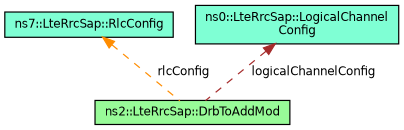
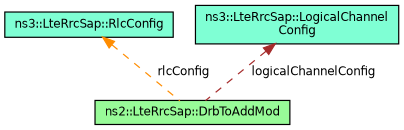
node "ns7::LteRrcSap::RlcConfig": label "ns7::LteRrcSap::RlcConfig" -> "ns3::LteRrcSap::RlcConfig"
node "ns0::LteRrcSap::LogicalChannel Config": label "ns0::LteRrcSap::LogicalChannel Config" -> "ns3::LteRrcSap::LogicalChannel Config"
